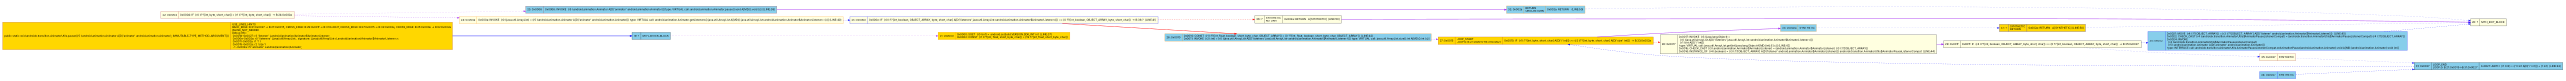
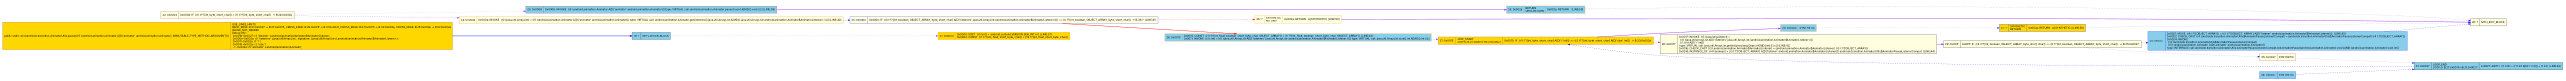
node "36: ?": color black -> darkorange
